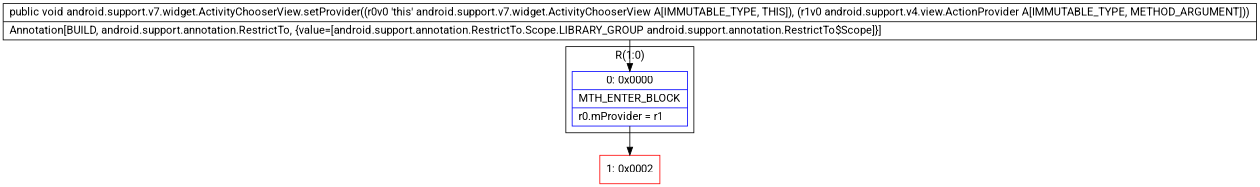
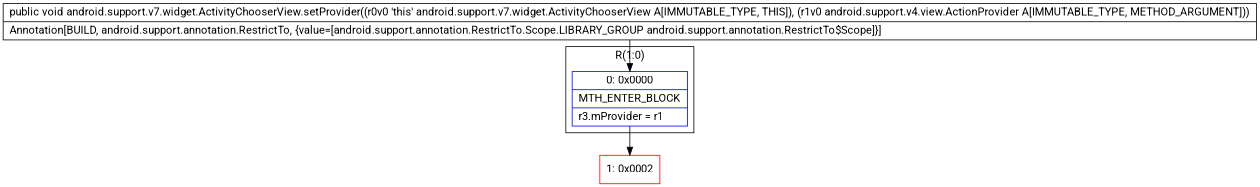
node "0: 0x0000": text "r0.mProvider = r1" -> "r3.mProvider = r1"
